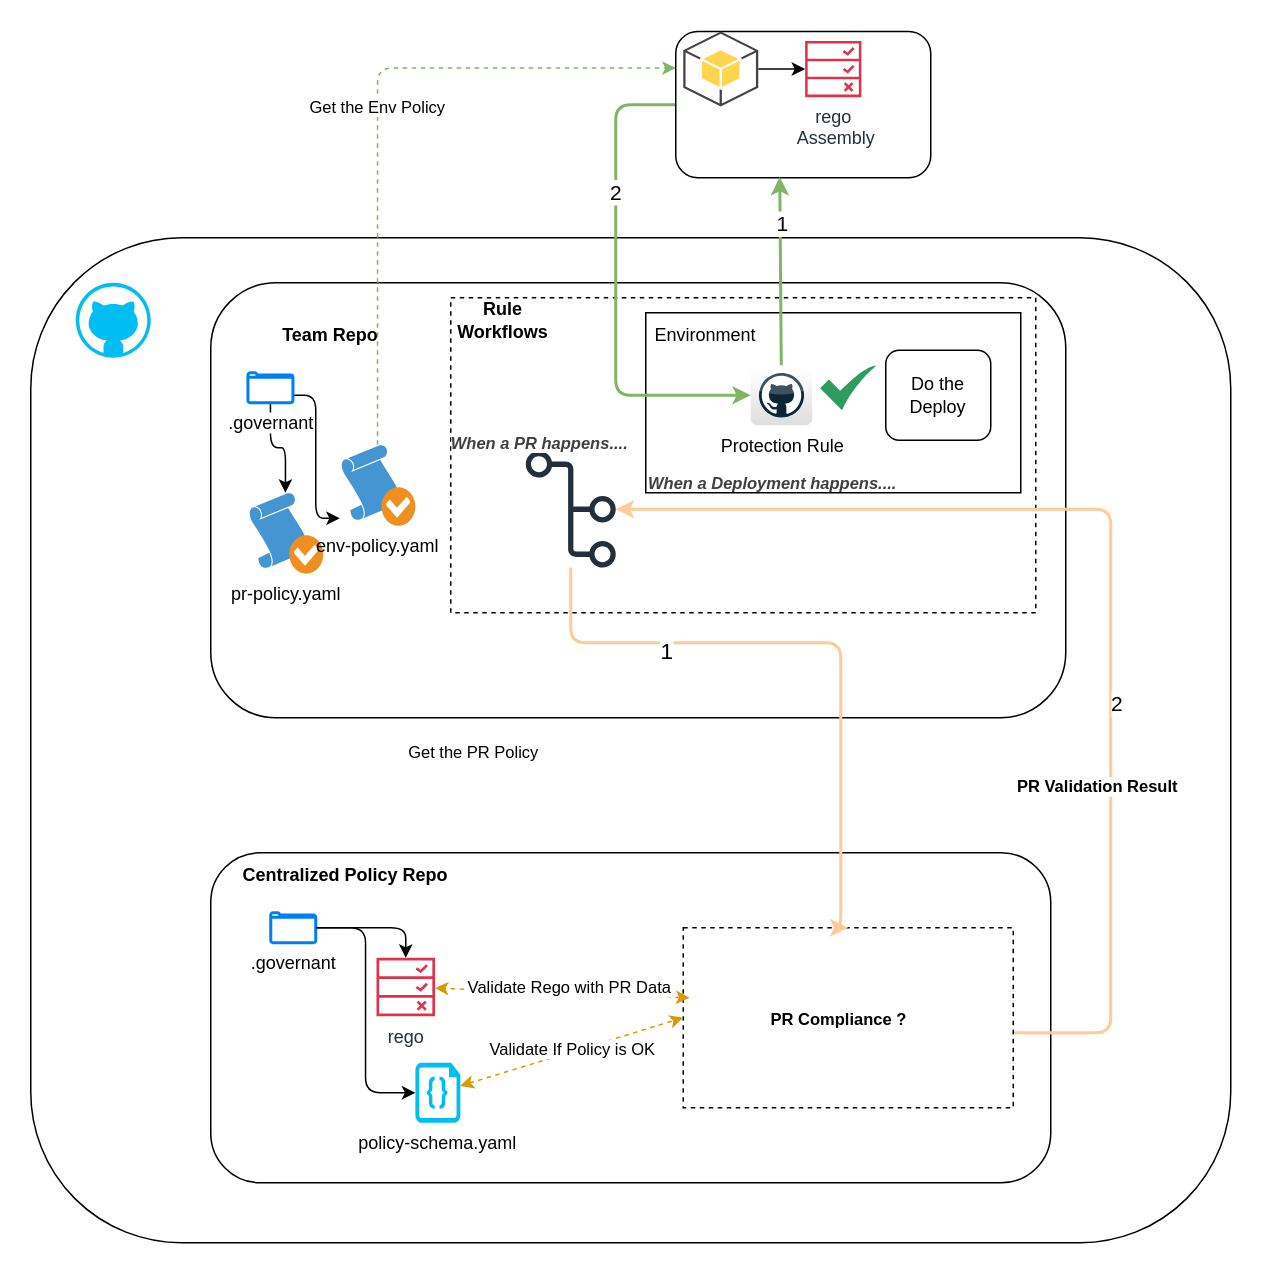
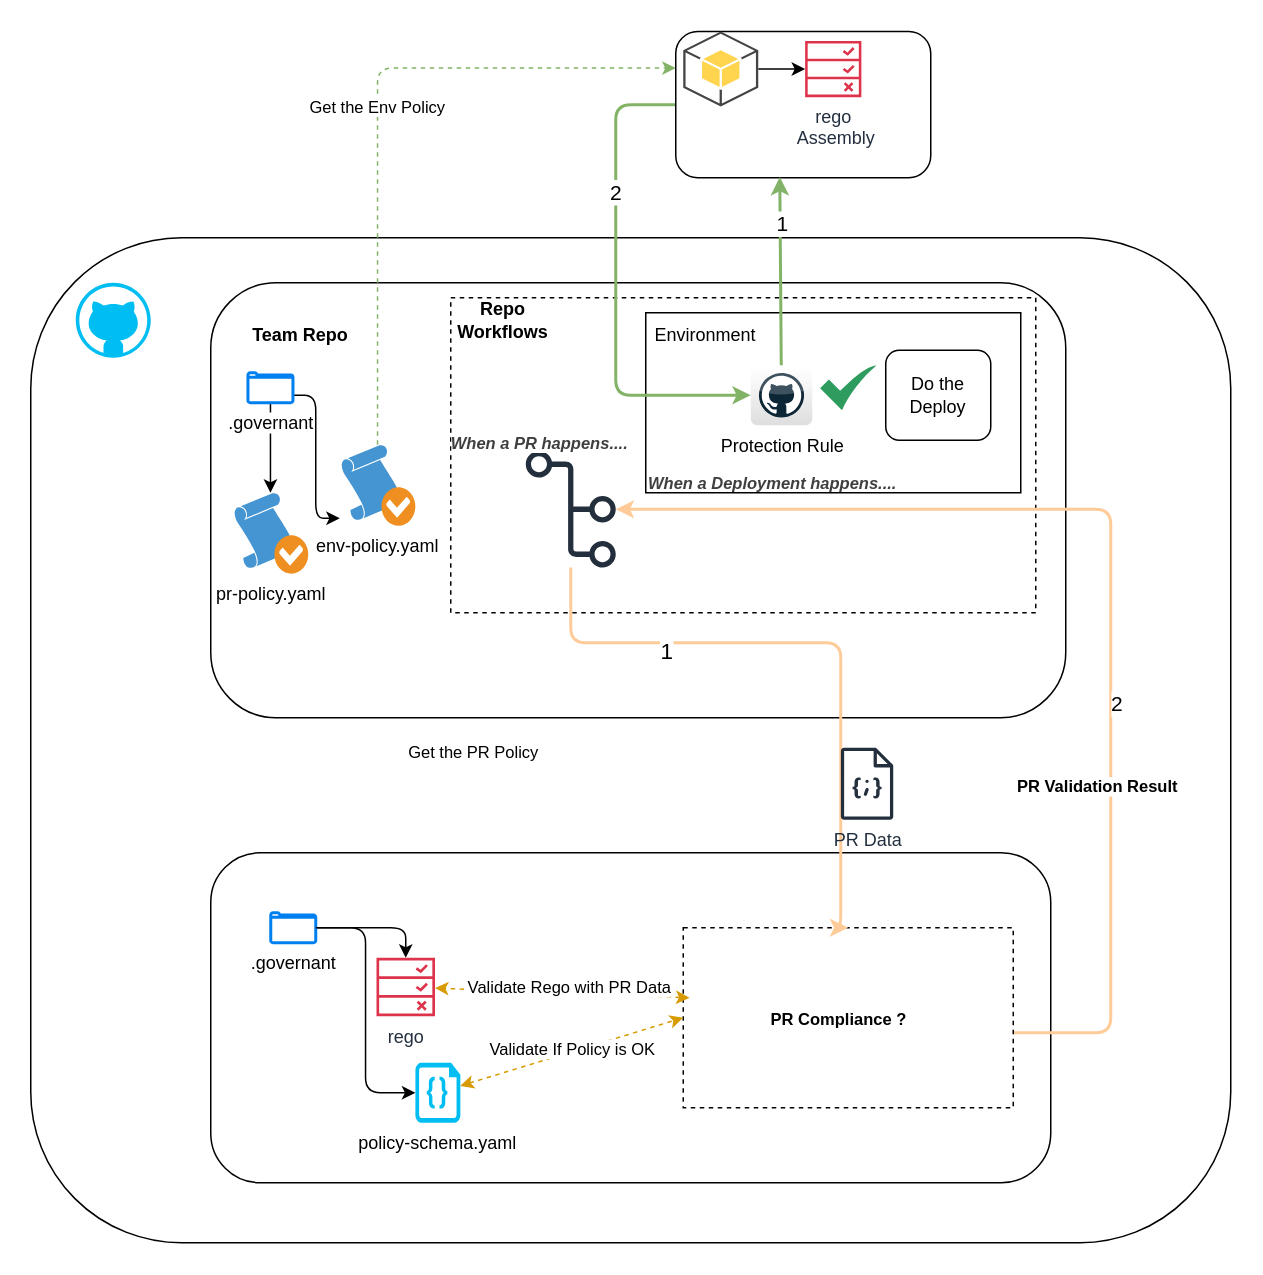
node "Rule Workflows": label "Rule Workflows" -> "Repo Workflows"
node "Team Repo": moved (331, 335) -> (301, 335)
node "pr-policy.yaml": moved (285, 533) -> (270, 533)
node "PR Data": added
node "Centralized Policy Repo": removed
